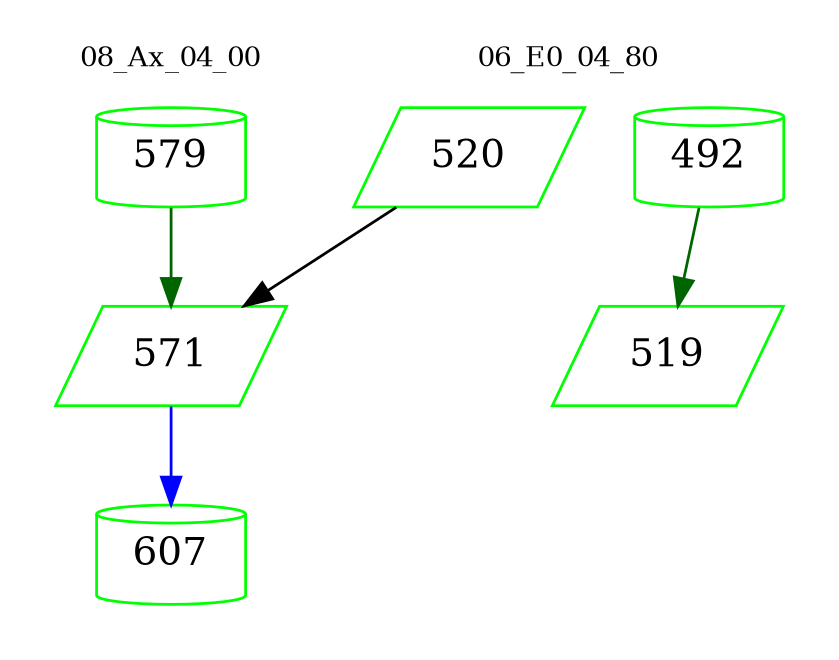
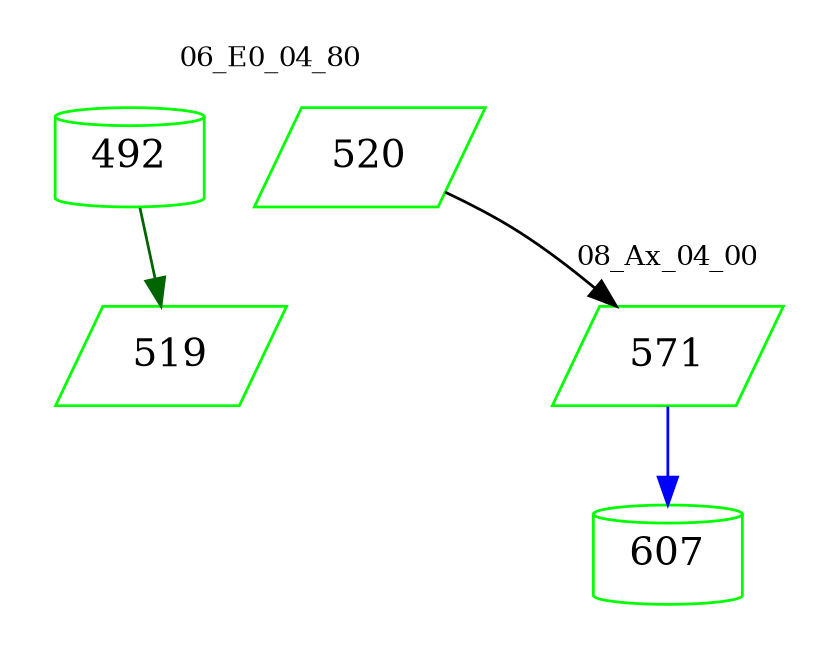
node "579": removed
